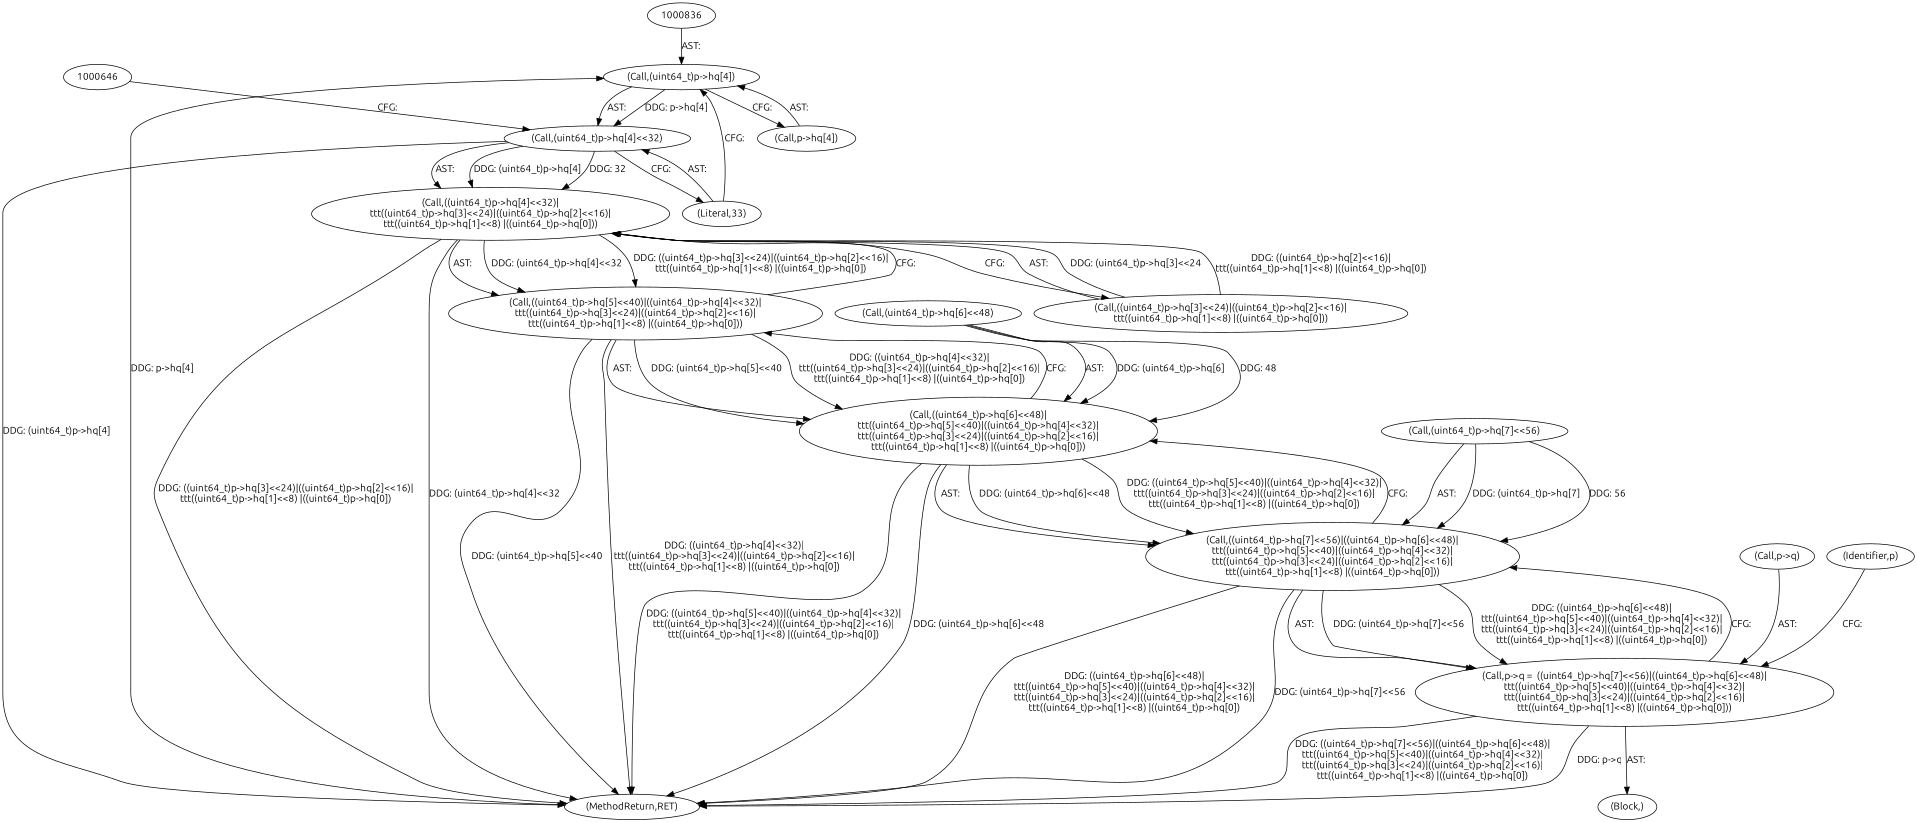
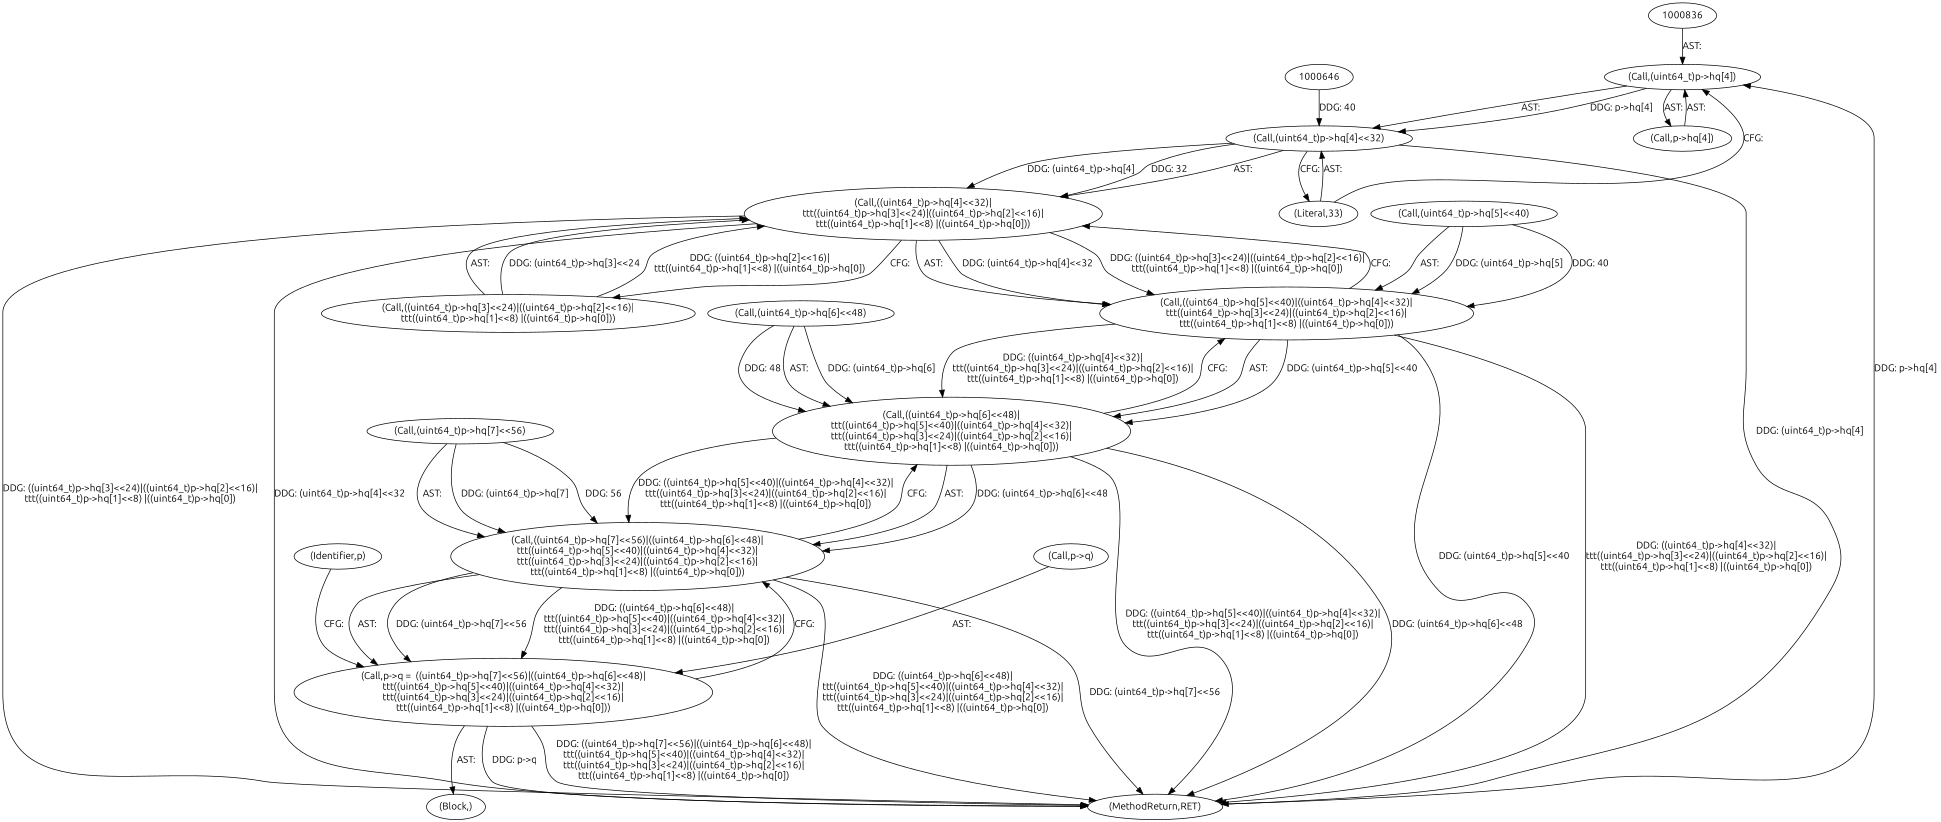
edge "1000646" -> "(Call,(uint64_t)p->hq[4]<<32)": label "CFG: " -> "DDG: 40"
edge "(Call,(uint64_t)p->hq[4])" -> "(Call,p->hq[4])": label "CFG: " -> "AST: "
node "(Call,(uint64_t)p->hq[5]<<40)": added
